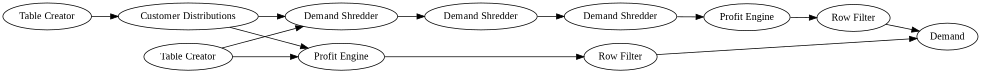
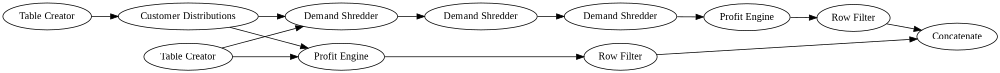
node "Demand": label "Demand" -> "Concatenate"
